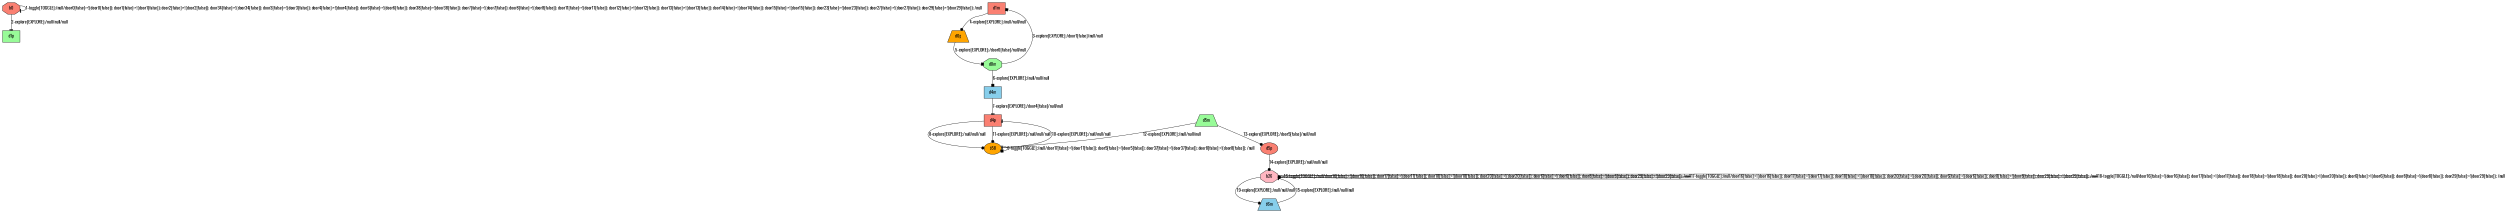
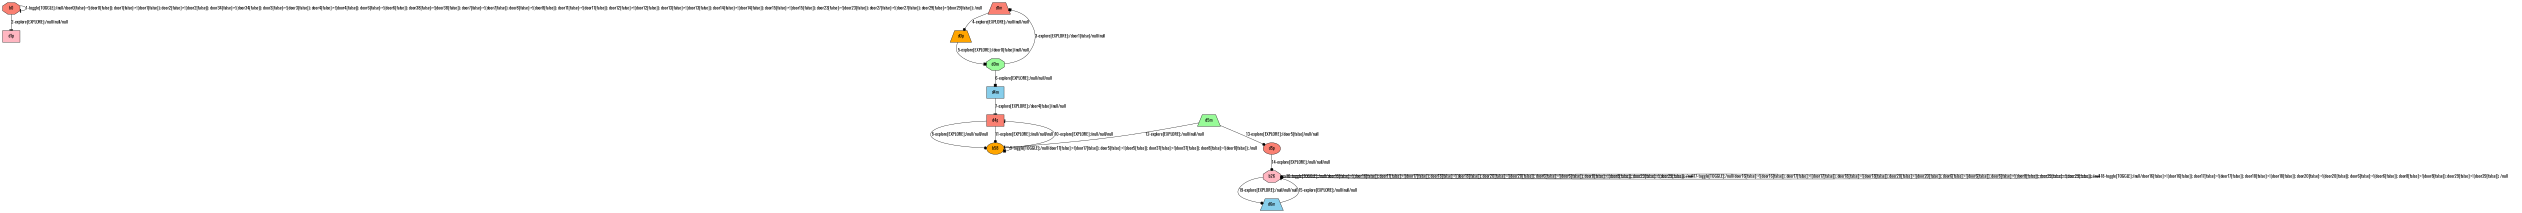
node "d1m": shape box -> trapezium
node "d1p": fillcolor palegreen -> lightpink
